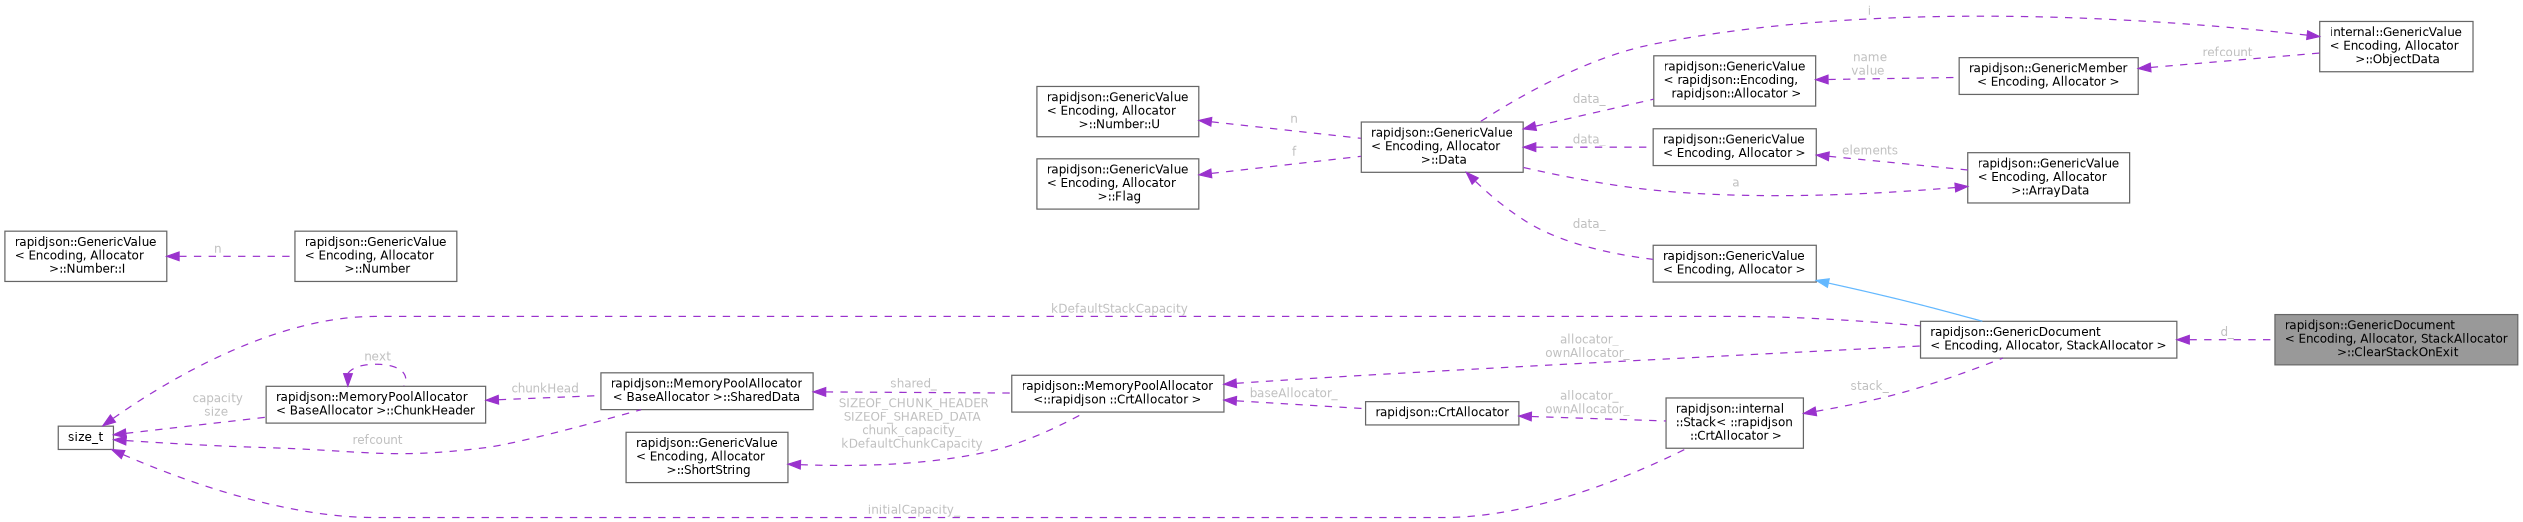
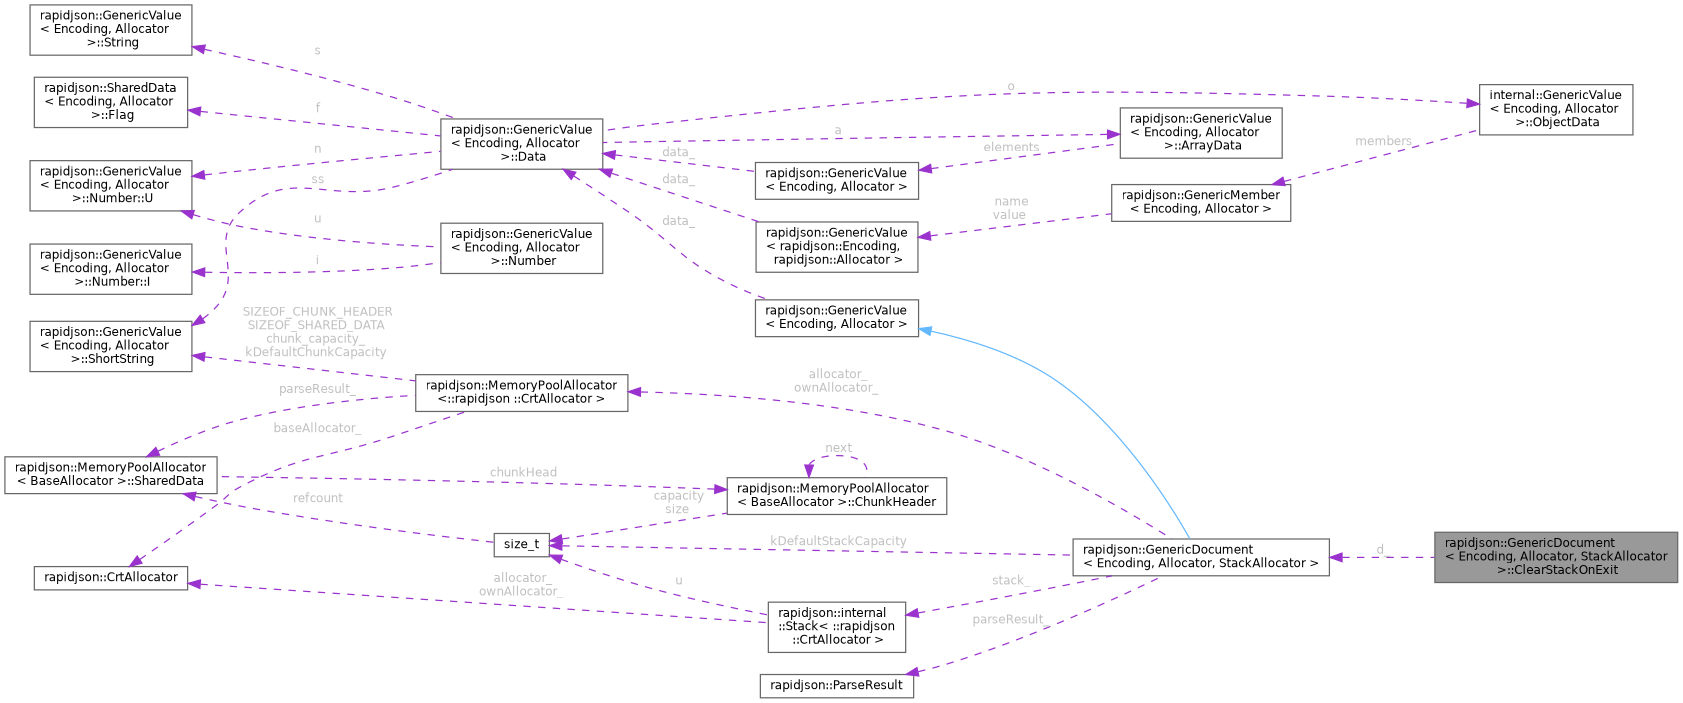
edge "rapidjson::GenericValue < Encoding, Allocator >::Data" -> "internal::GenericValue < Encoding, Allocator >::ObjectData": label " i" -> " o"
node "rapidjson::GenericValue < Encoding, Allocator >::String": added
edge "internal::GenericValue < Encoding, Allocator >::ObjectData" -> "rapidjson::GenericMember < Encoding, Allocator >": label " refcount" -> " members"
node "rapidjson::GenericValue < Encoding, Allocator >::Flag": label "rapidjson::GenericValue < Encoding, Allocator >::Flag" -> "rapidjson::SharedData < Encoding, Allocator >::Flag"
edge "rapidjson::GenericValue < Encoding, Allocator >::Data" -> "rapidjson::GenericValue < Encoding, Allocator >::ShortString": added, label "ss"
edge "rapidjson::GenericValue < Encoding, Allocator >::Number" -> "rapidjson::GenericValue < Encoding, Allocator >::Number::U": added, label "u"
edge "rapidjson::GenericValue < Encoding, Allocator >::Number" -> "rapidjson::GenericValue < Encoding, Allocator >::Number::I": label " n" -> " i"
edge "rapidjson::MemoryPoolAllocator <::rapidjson ::CrtAllocator >" -> "rapidjson::MemoryPoolAllocator < BaseAllocator >::SharedData": label " shared_" -> " parseResult_"
edge "rapidjson::CrtAllocator" -> "rapidjson::MemoryPoolAllocator <::rapidjson ::CrtAllocator >": reversed
edge "rapidjson::MemoryPoolAllocator < BaseAllocator >::SharedData" -> "size_t": reversed
edge "rapidjson::internal ::Stack< ::rapidjson ::CrtAllocator >" -> "size_t": label " initialCapacity_" -> " u"
node "rapidjson::ParseResult": added
